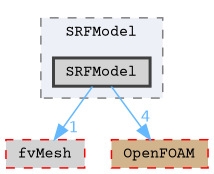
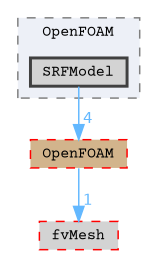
cluster "SRFModel": label "SRFModel" -> "OpenFOAM"
edge "SRFModel" -> "fvMesh": now "OpenFOAM" -> "fvMesh"
